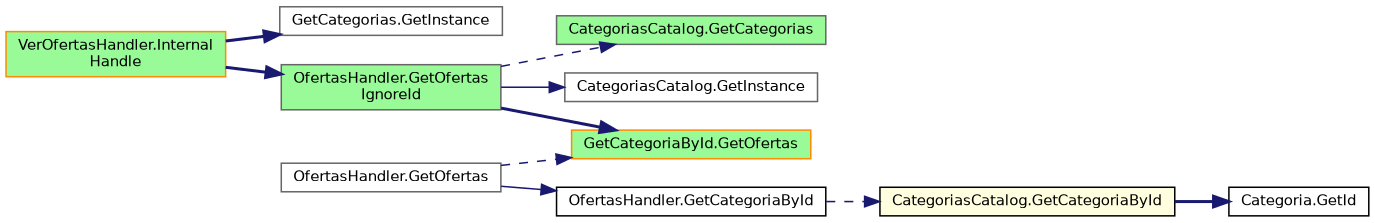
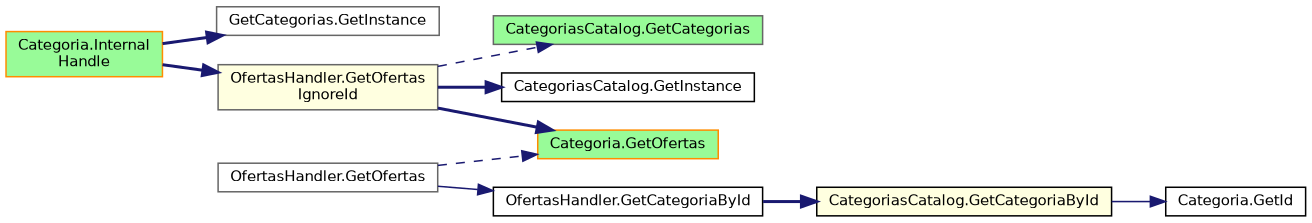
node "VerOfertasHandler.Internal Handle": label "VerOfertasHandler.Internal Handle" -> "Categoria.Internal Handle"
node "OfertasHandler.GetOfertas IgnoreId": fillcolor palegreen -> lightyellow
edge "OfertasHandler.GetOfertas IgnoreId" -> "CategoriasCatalog.GetInstance": style solid -> bold
node "CategoriasCatalog.GetInstance": color gray40 -> black
node "GetCategoriaById.GetOfertas": label "GetCategoriaById.GetOfertas" -> "Categoria.GetOfertas"
edge "OfertasHandler.GetCategoriaById" -> "CategoriasCatalog.GetCategoriaById": style dashed -> bold
edge "CategoriasCatalog.GetCategoriaById" -> "Categoria.GetId": style bold -> solid
